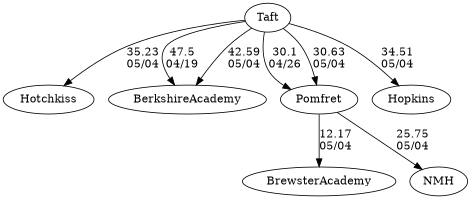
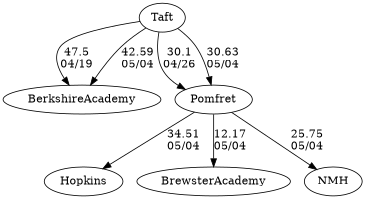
edge "Taft" -> "Hopkins": now "Pomfret" -> "Hopkins"
node "Hotchkiss": removed
